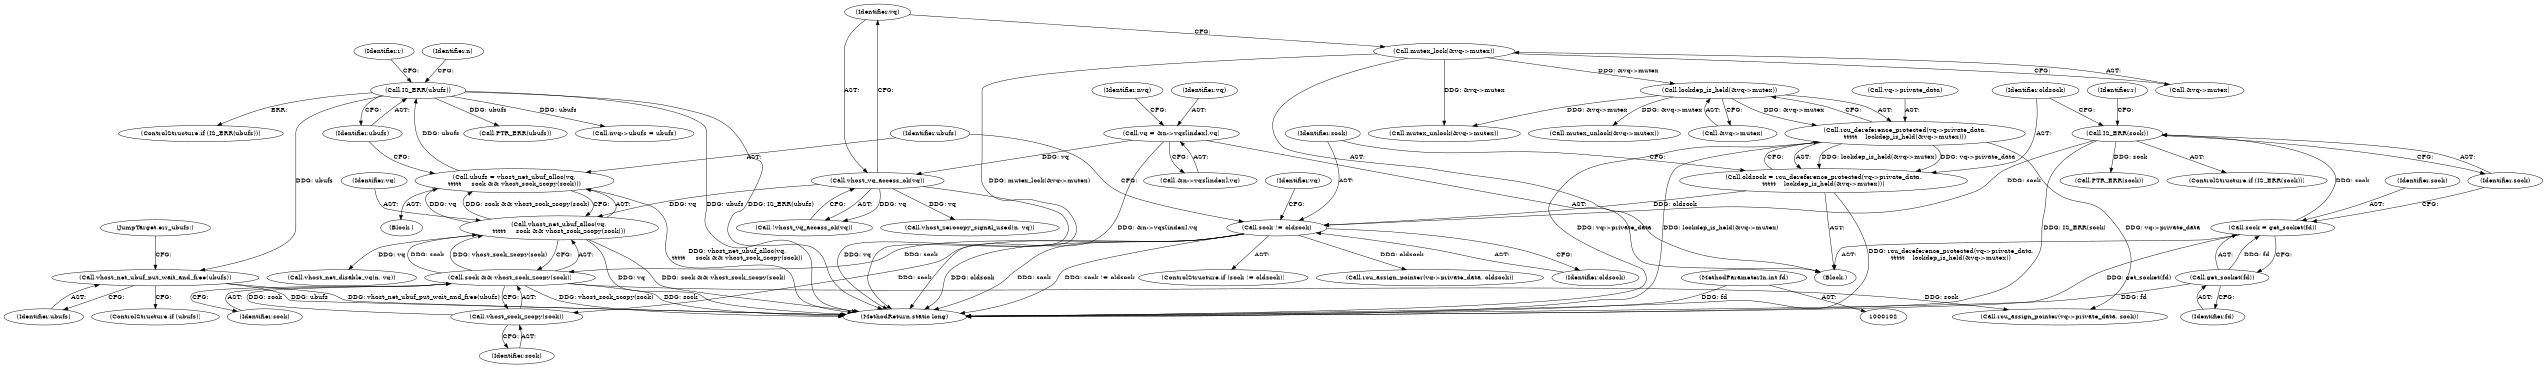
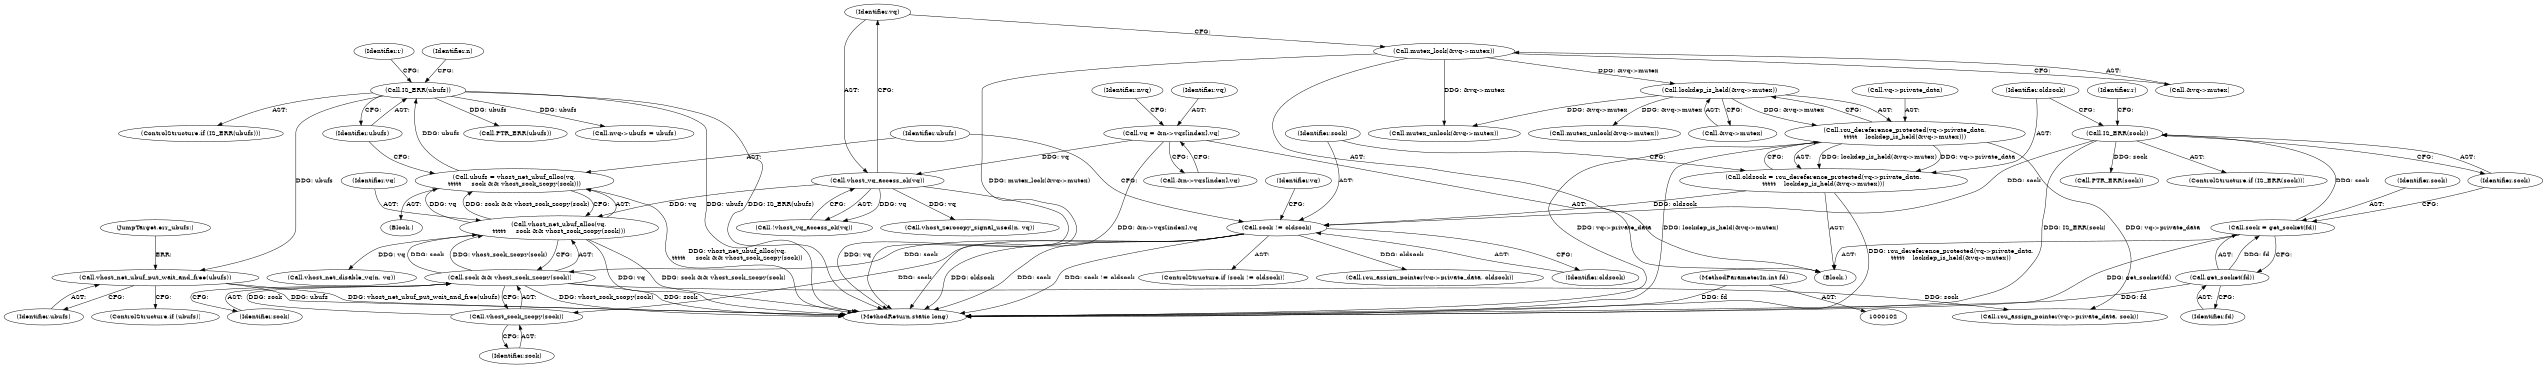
edge "(Call,IS_ERR(ubufs))" -> "(ControlStructure,if (IS_ERR(ubufs)))": label "ERR: " -> "AST: "
edge "(Call,&n->vqs[index].vq)" -> "(Call,vq = &n->vqs[index].vq)": label "AST: " -> "CFG: "
edge "(JumpTarget,err_ubufs:)" -> "(Call,vhost_net_ubuf_put_wait_and_free(ubufs))": label "CFG: " -> "ERR: "
